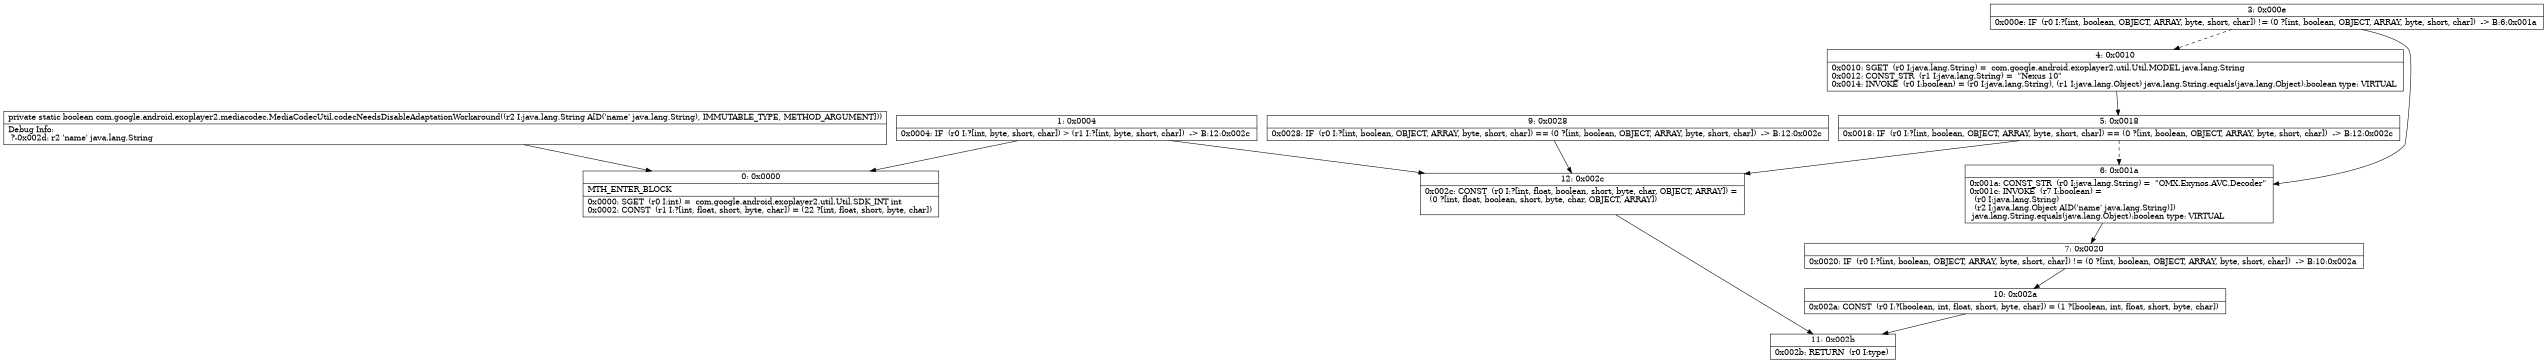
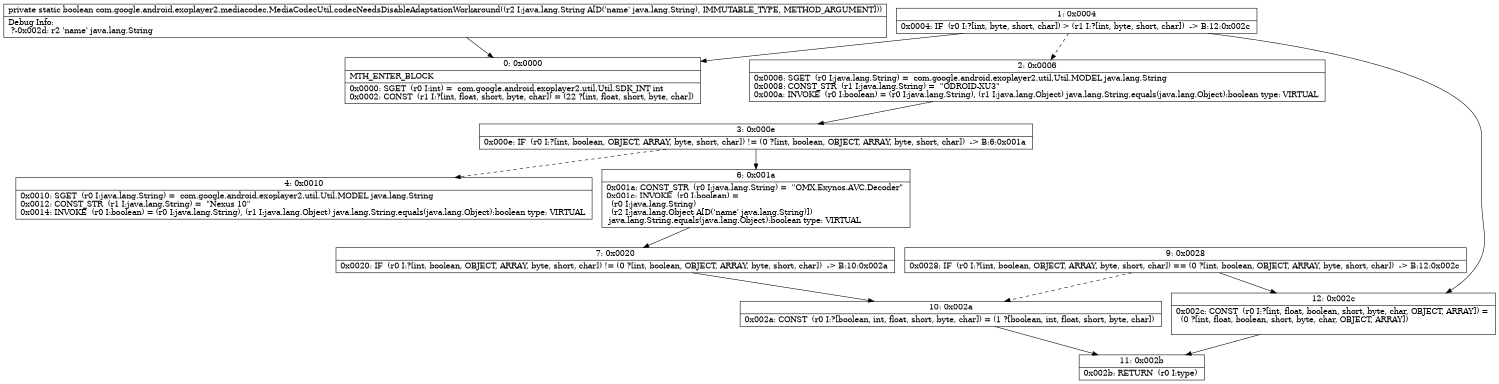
node "2: 0x0006": added
node "5: 0x0018": removed
node "6: 0x001a": text "0x001c: INVOKE  (r7 I:boolean) =" -> "0x001c: INVOKE  (r0 I:boolean) ="
edge "9: 0x0028" -> "10: 0x002a": added
